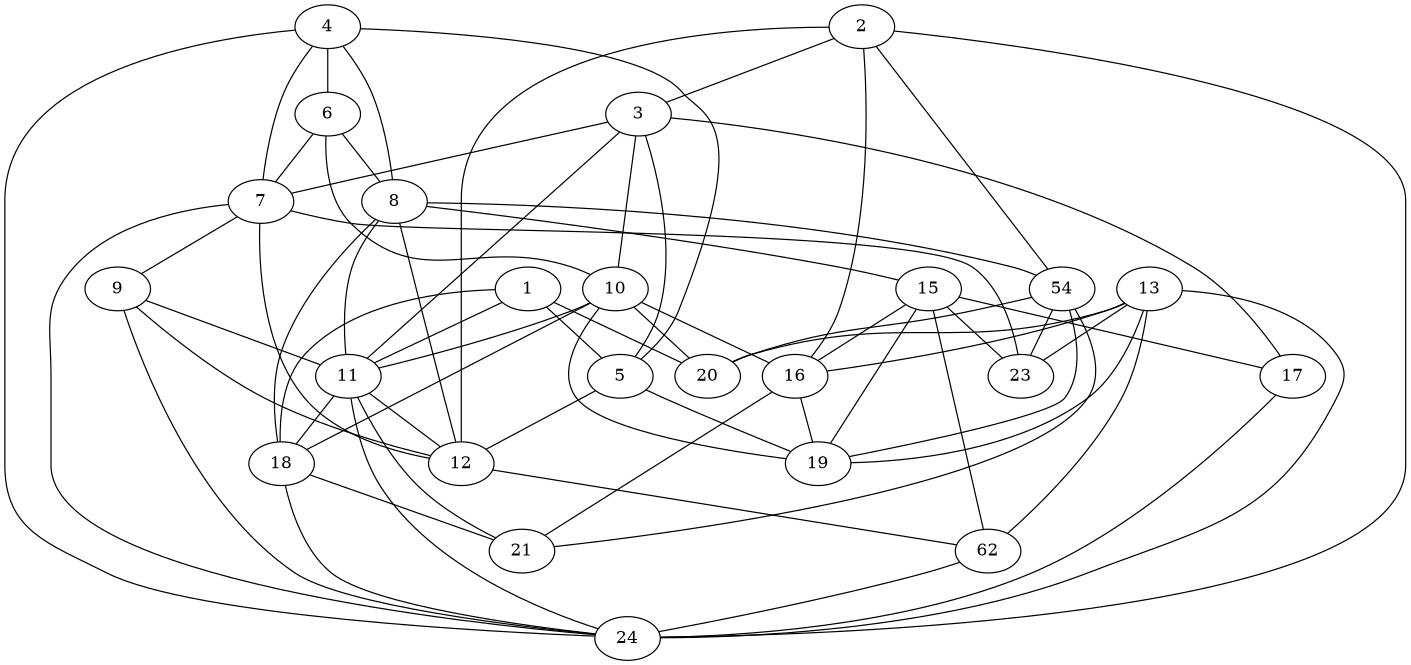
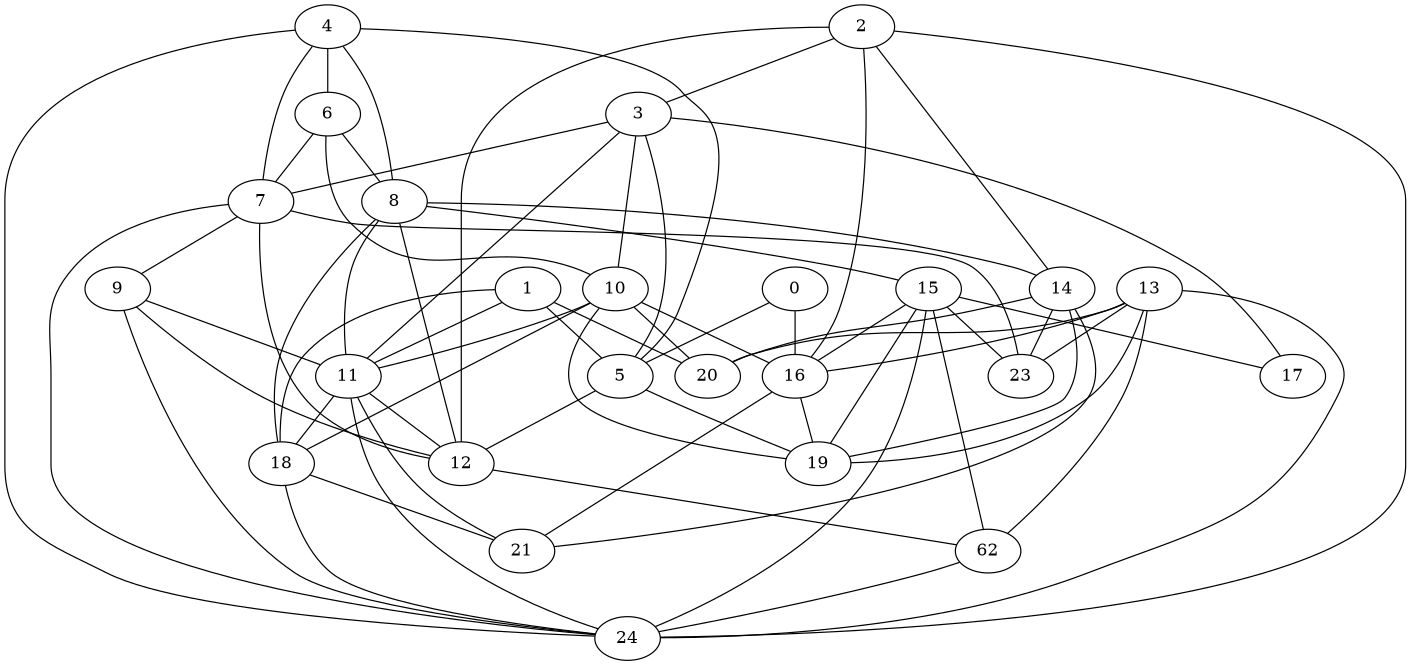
node "0": added
node "54": label "54" -> "14"
edge "17" -- "24": now "15" -- "24"
